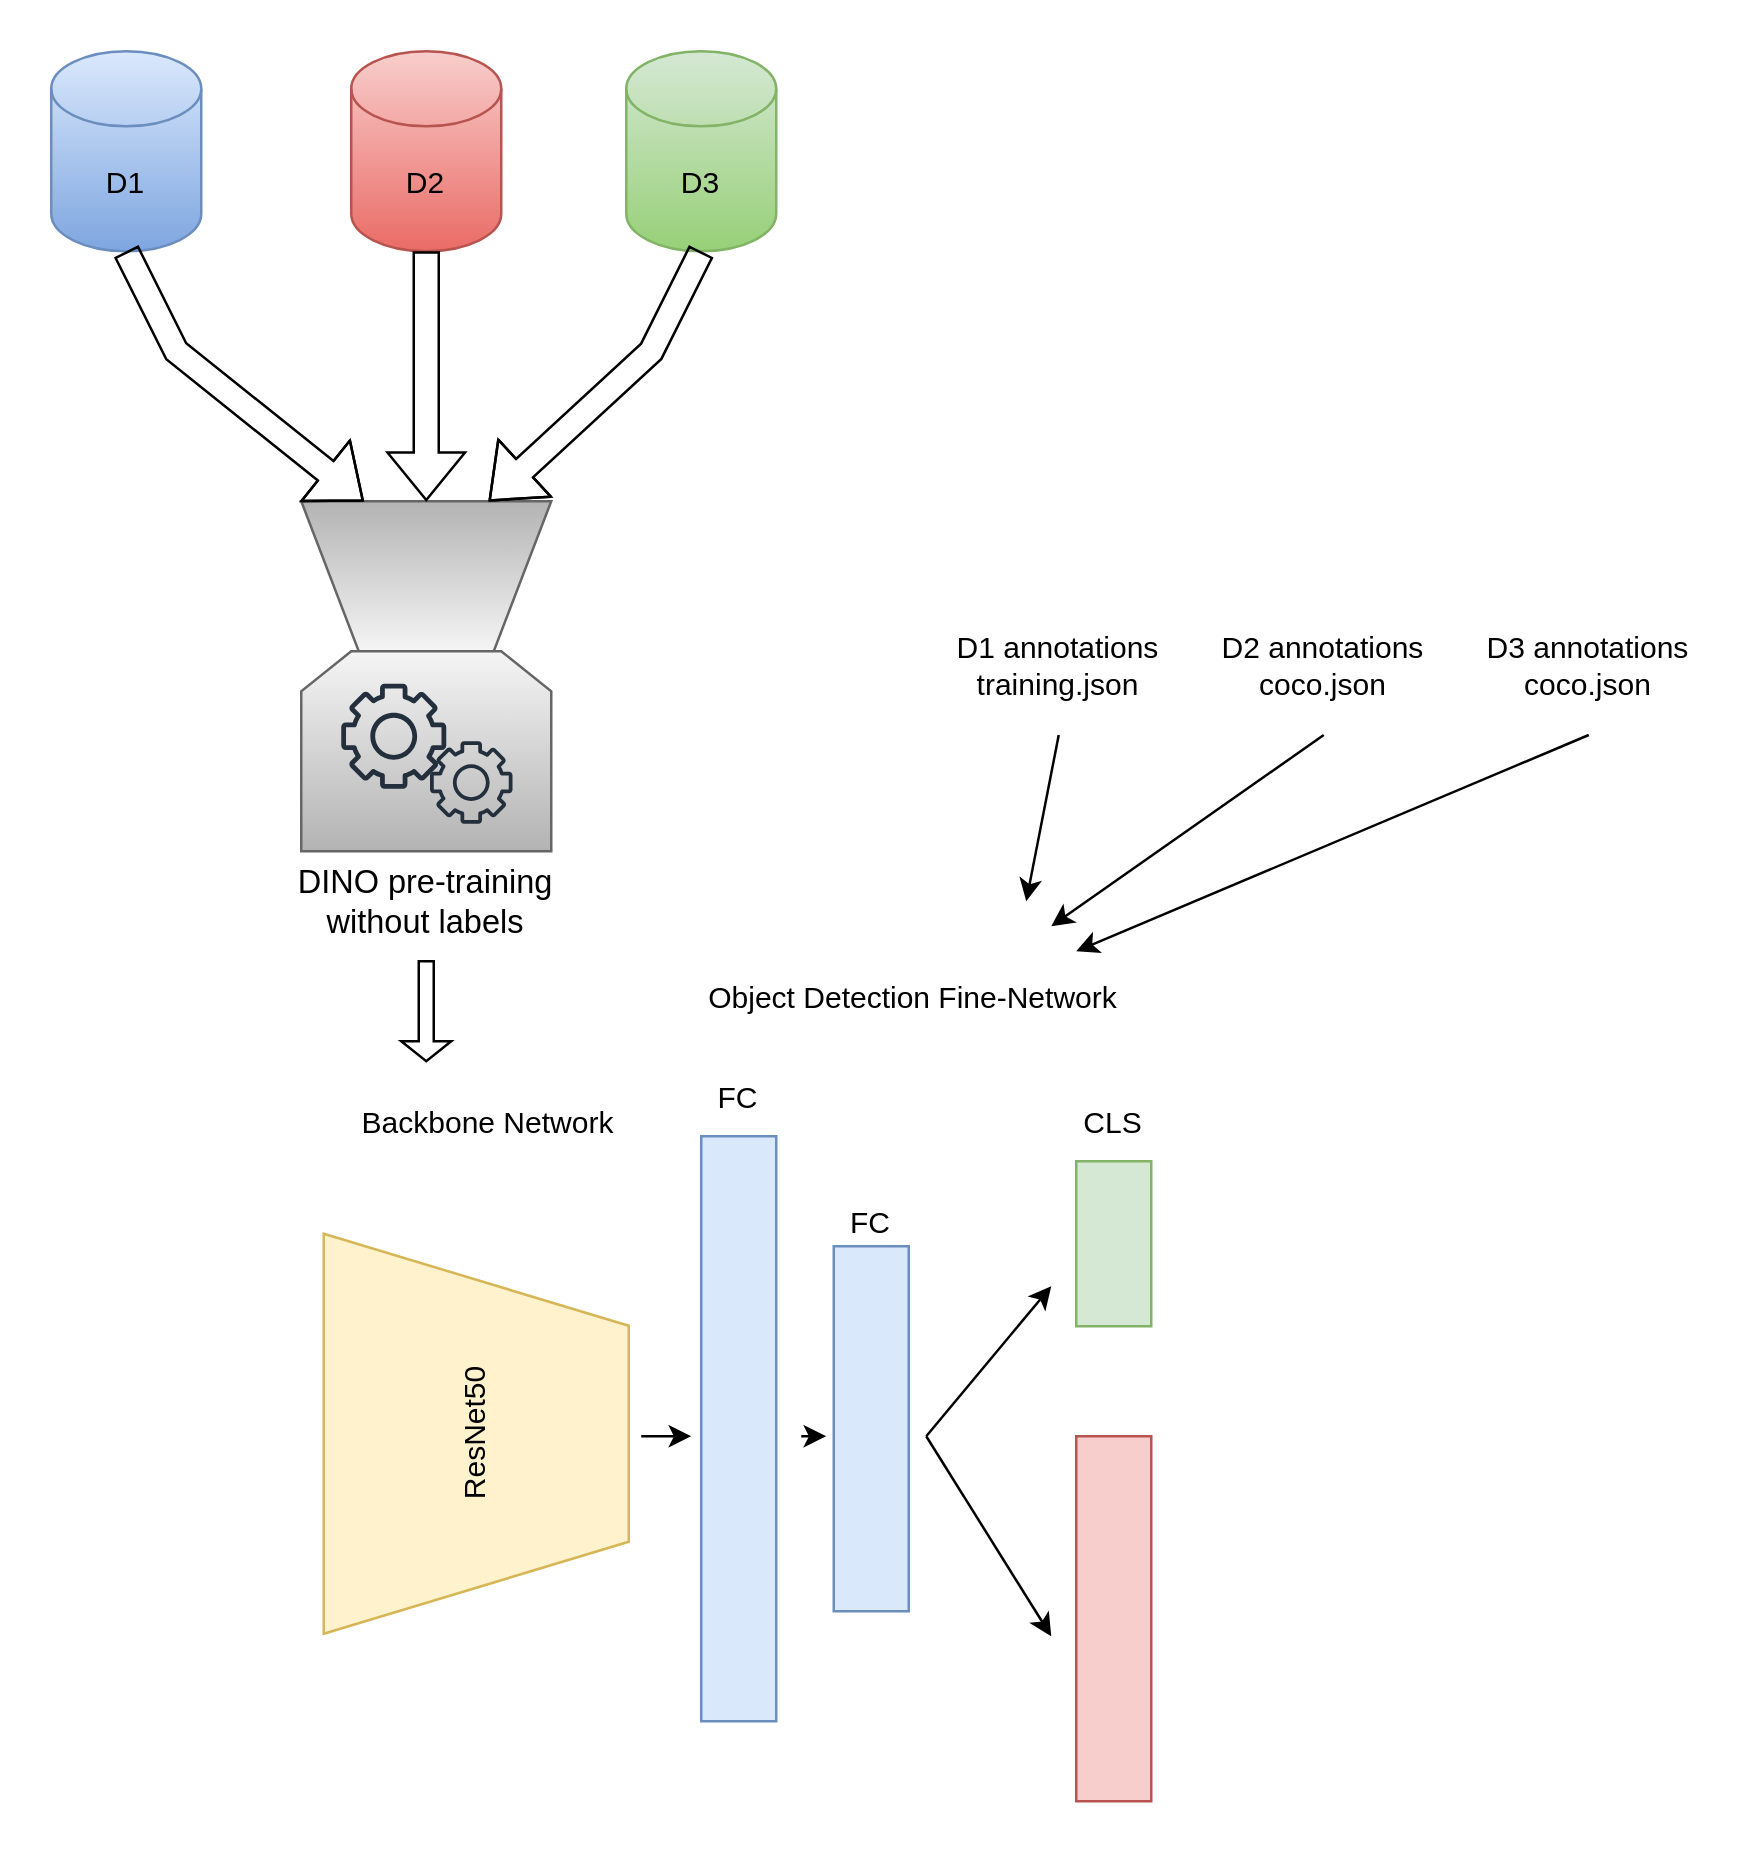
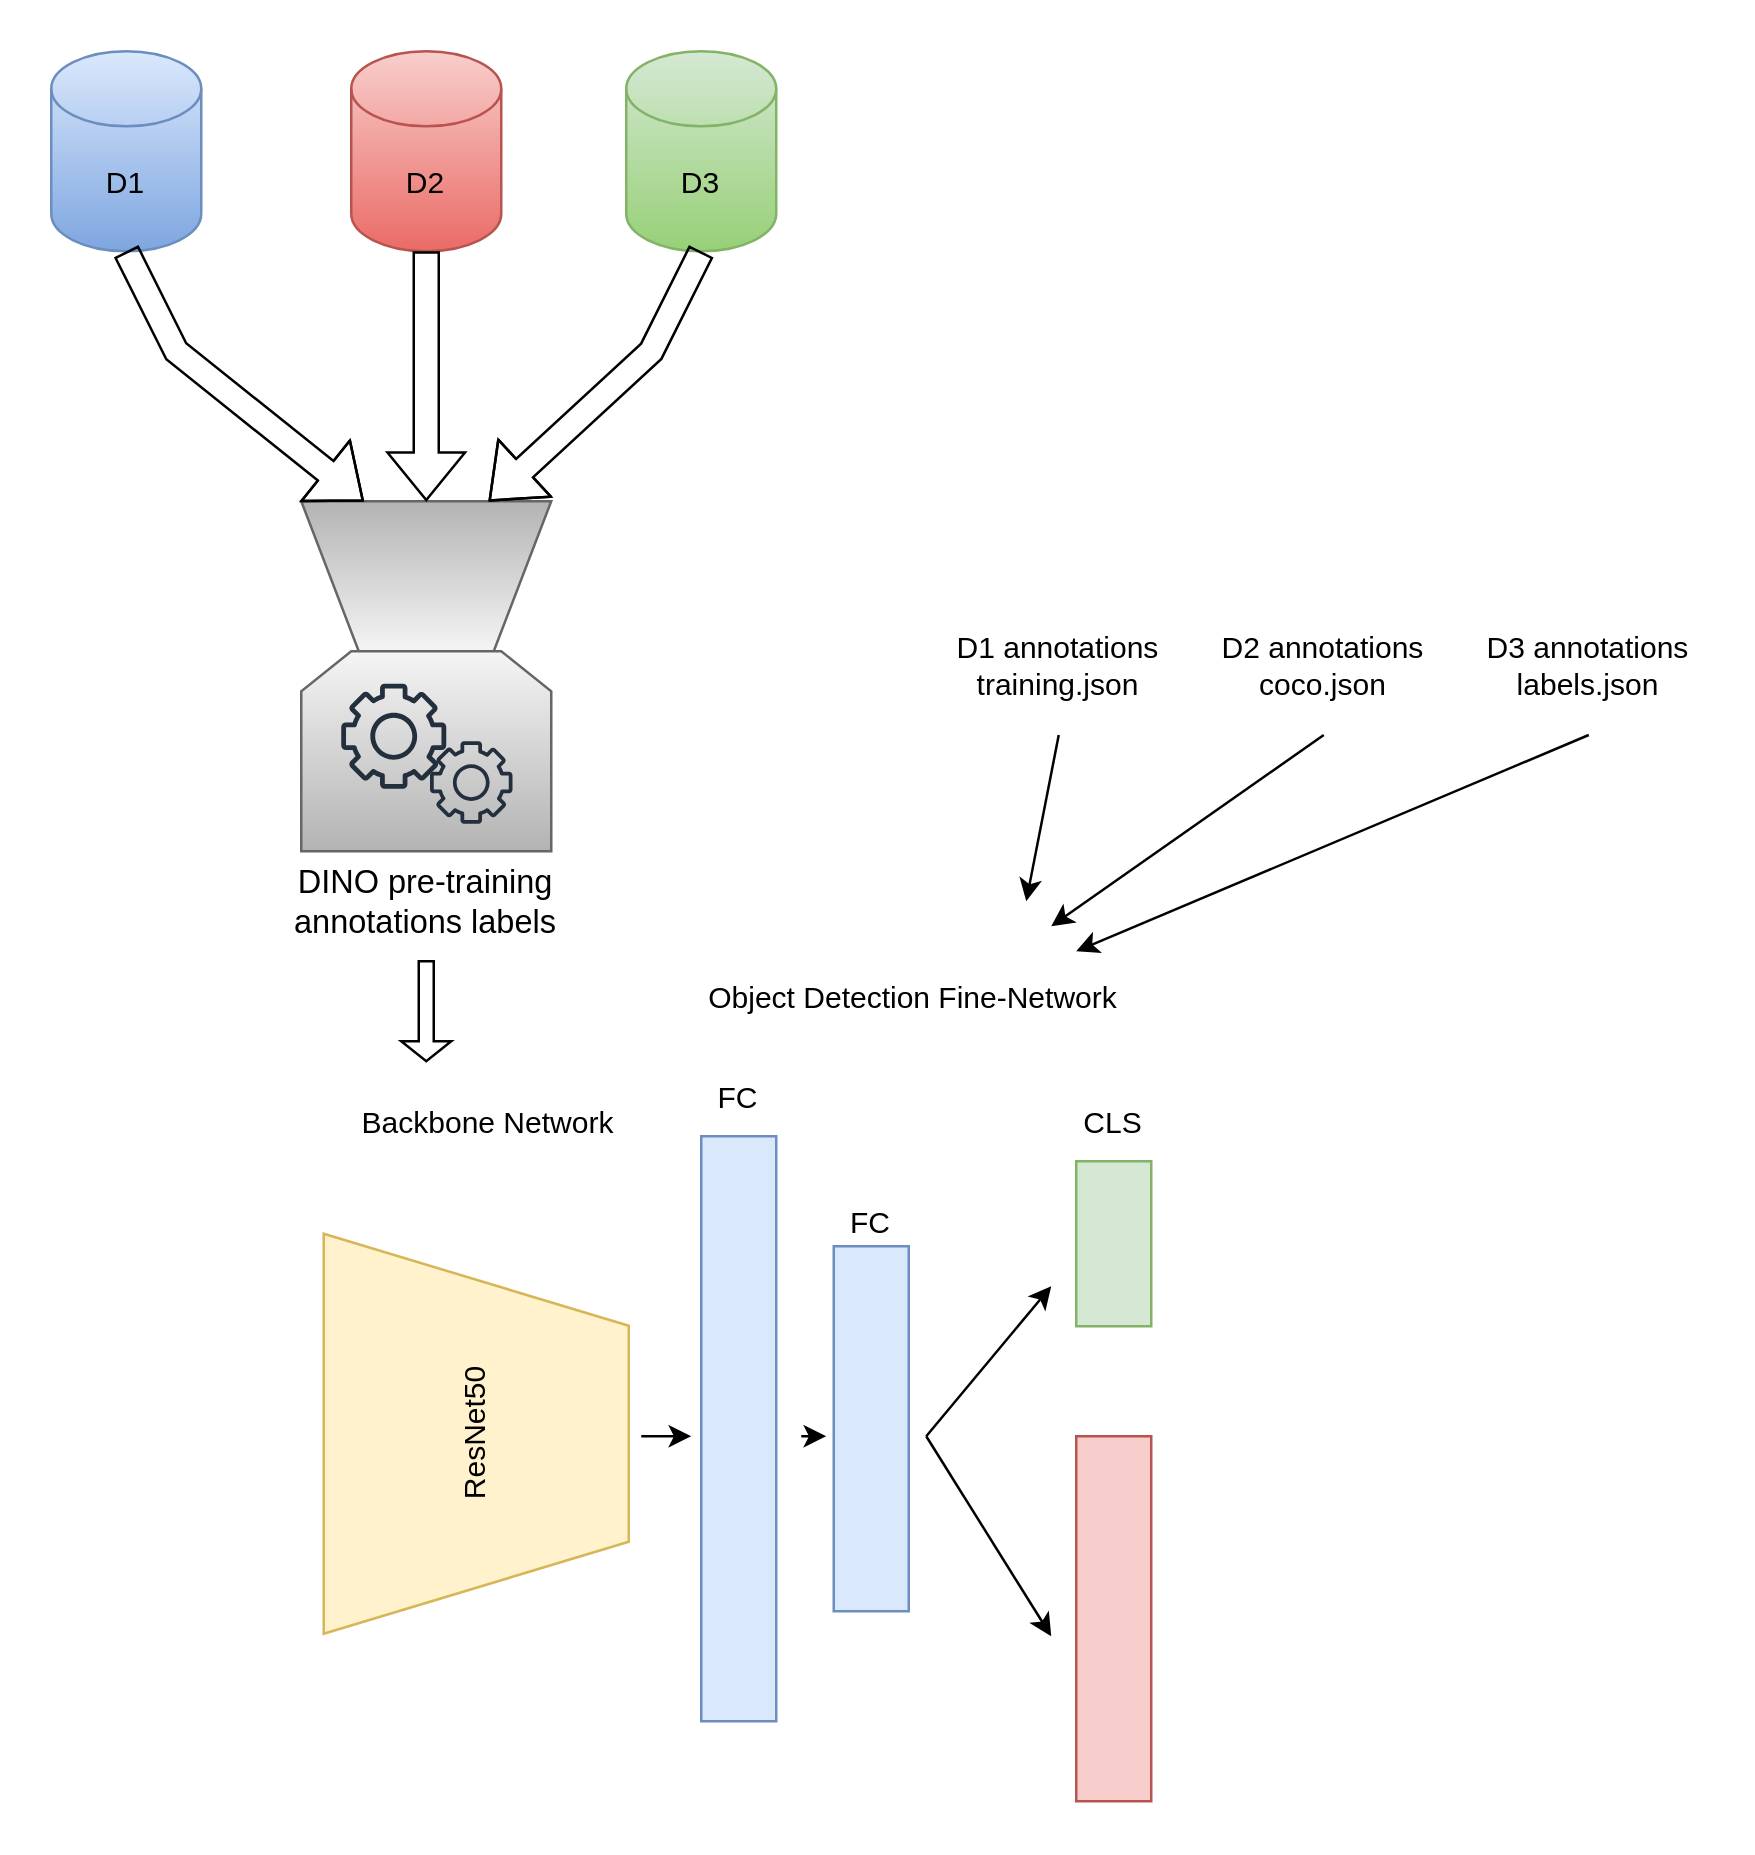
node "D3 annotations coco.json": label "D3 annotations coco.json" -> "D3 annotations labels.json"
node "DINO pre-training without labels": label "DINO pre-training without labels" -> "DINO pre-training annotations labels"
